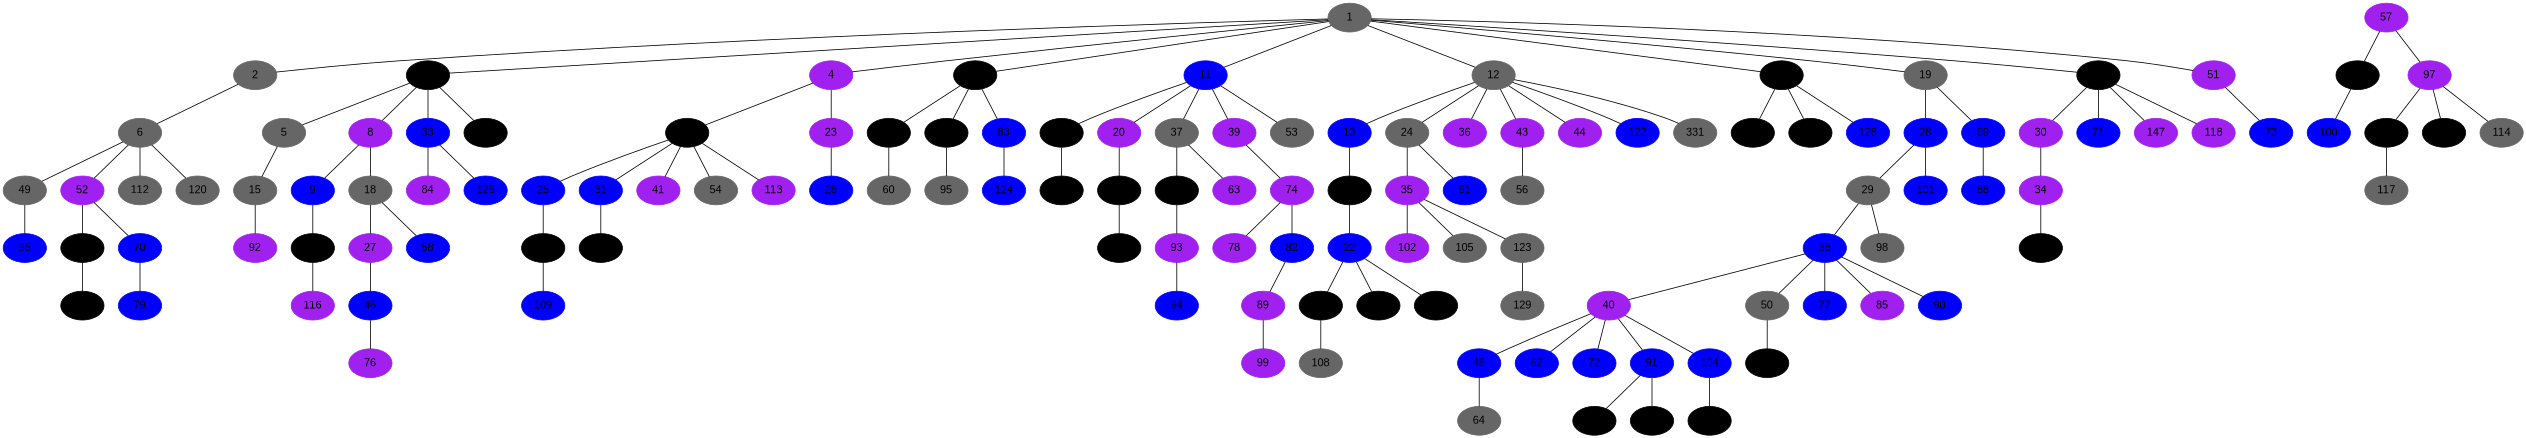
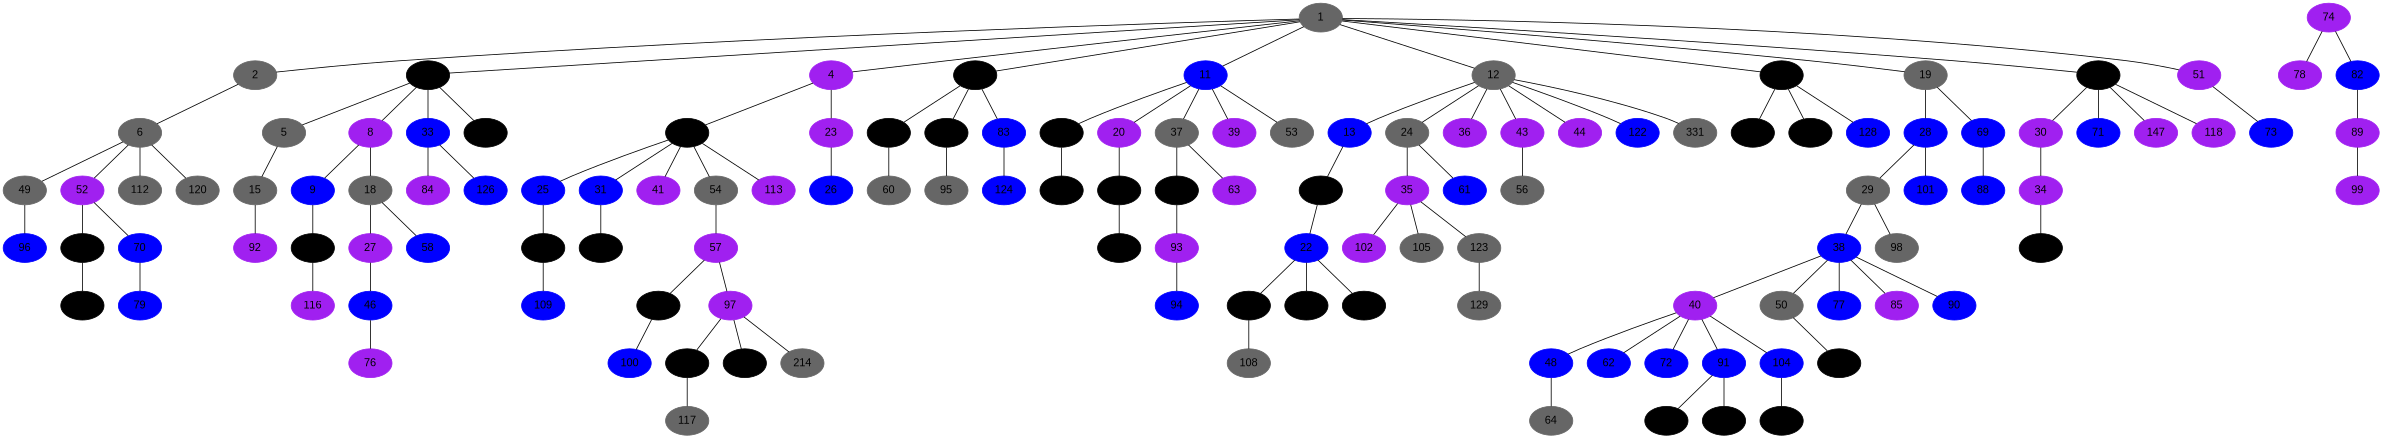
node "114": label "114" -> "214"
edge "39" -- "74": removed
edge "54" -- "57": added
